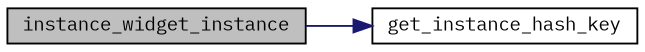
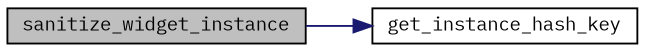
node "instance_widget_instance": label "instance_widget_instance" -> "sanitize_widget_instance"
